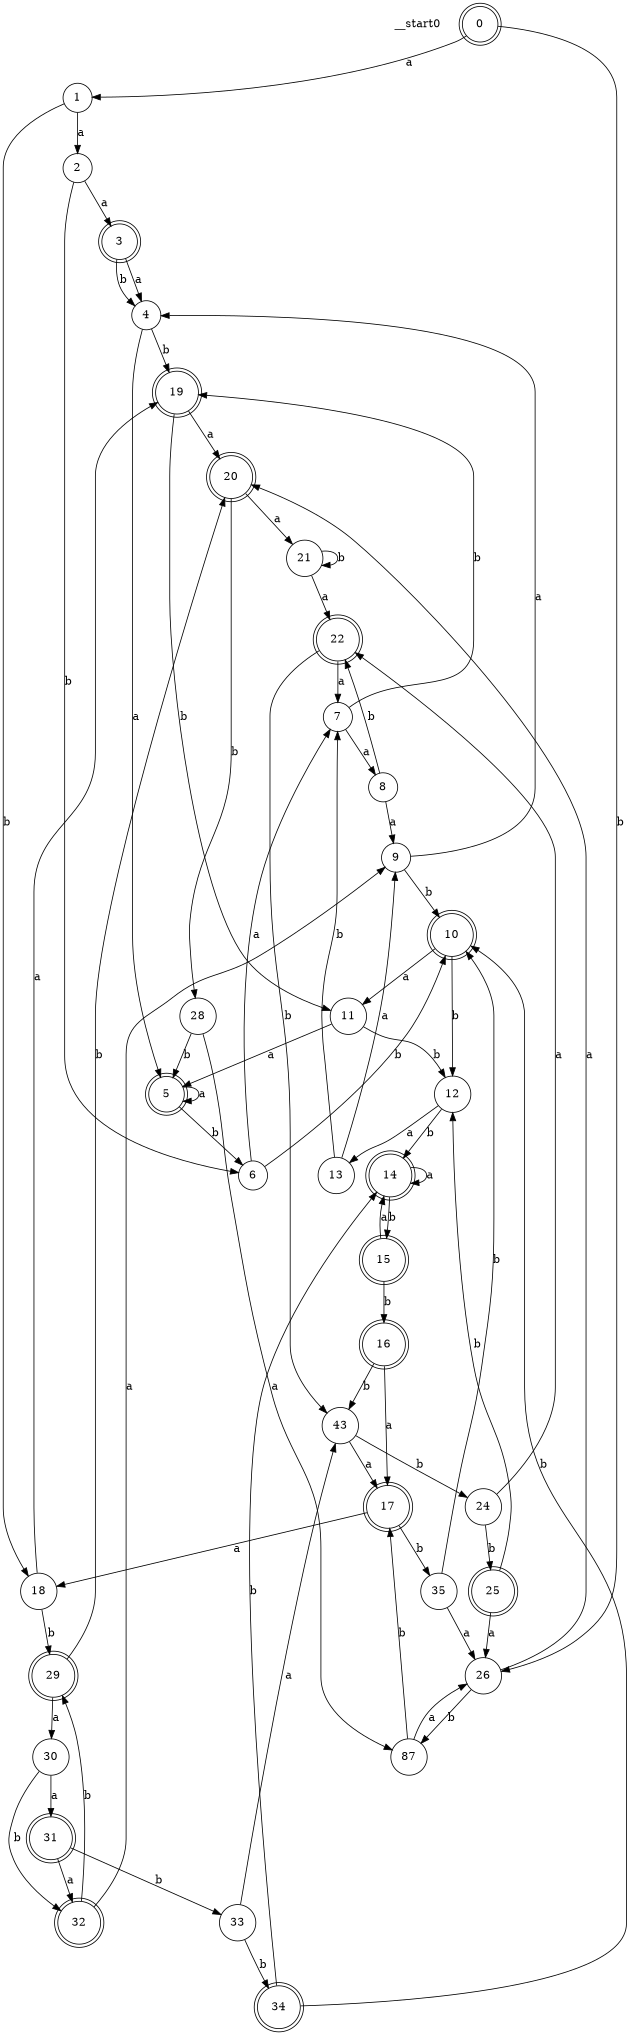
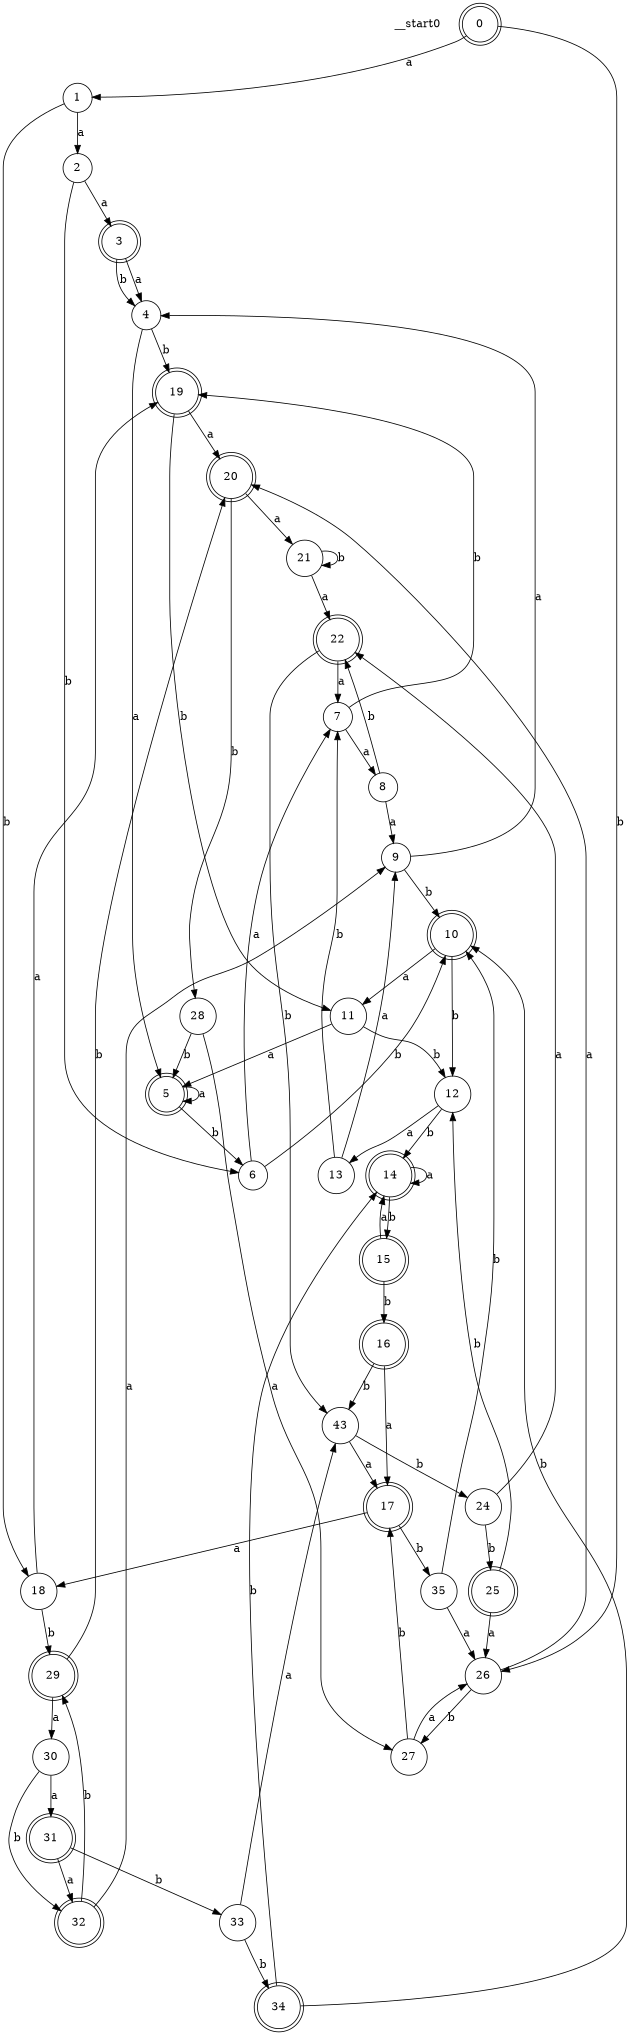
node "87": label "87" -> "27"
